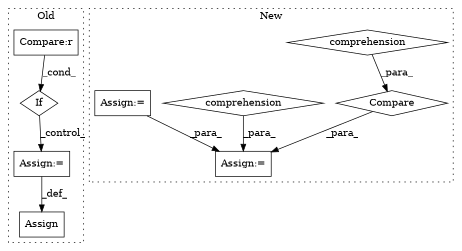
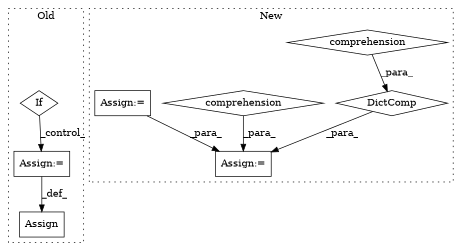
node "Compare:r": removed
node "Compare": label "Compare" -> "DictComp"
